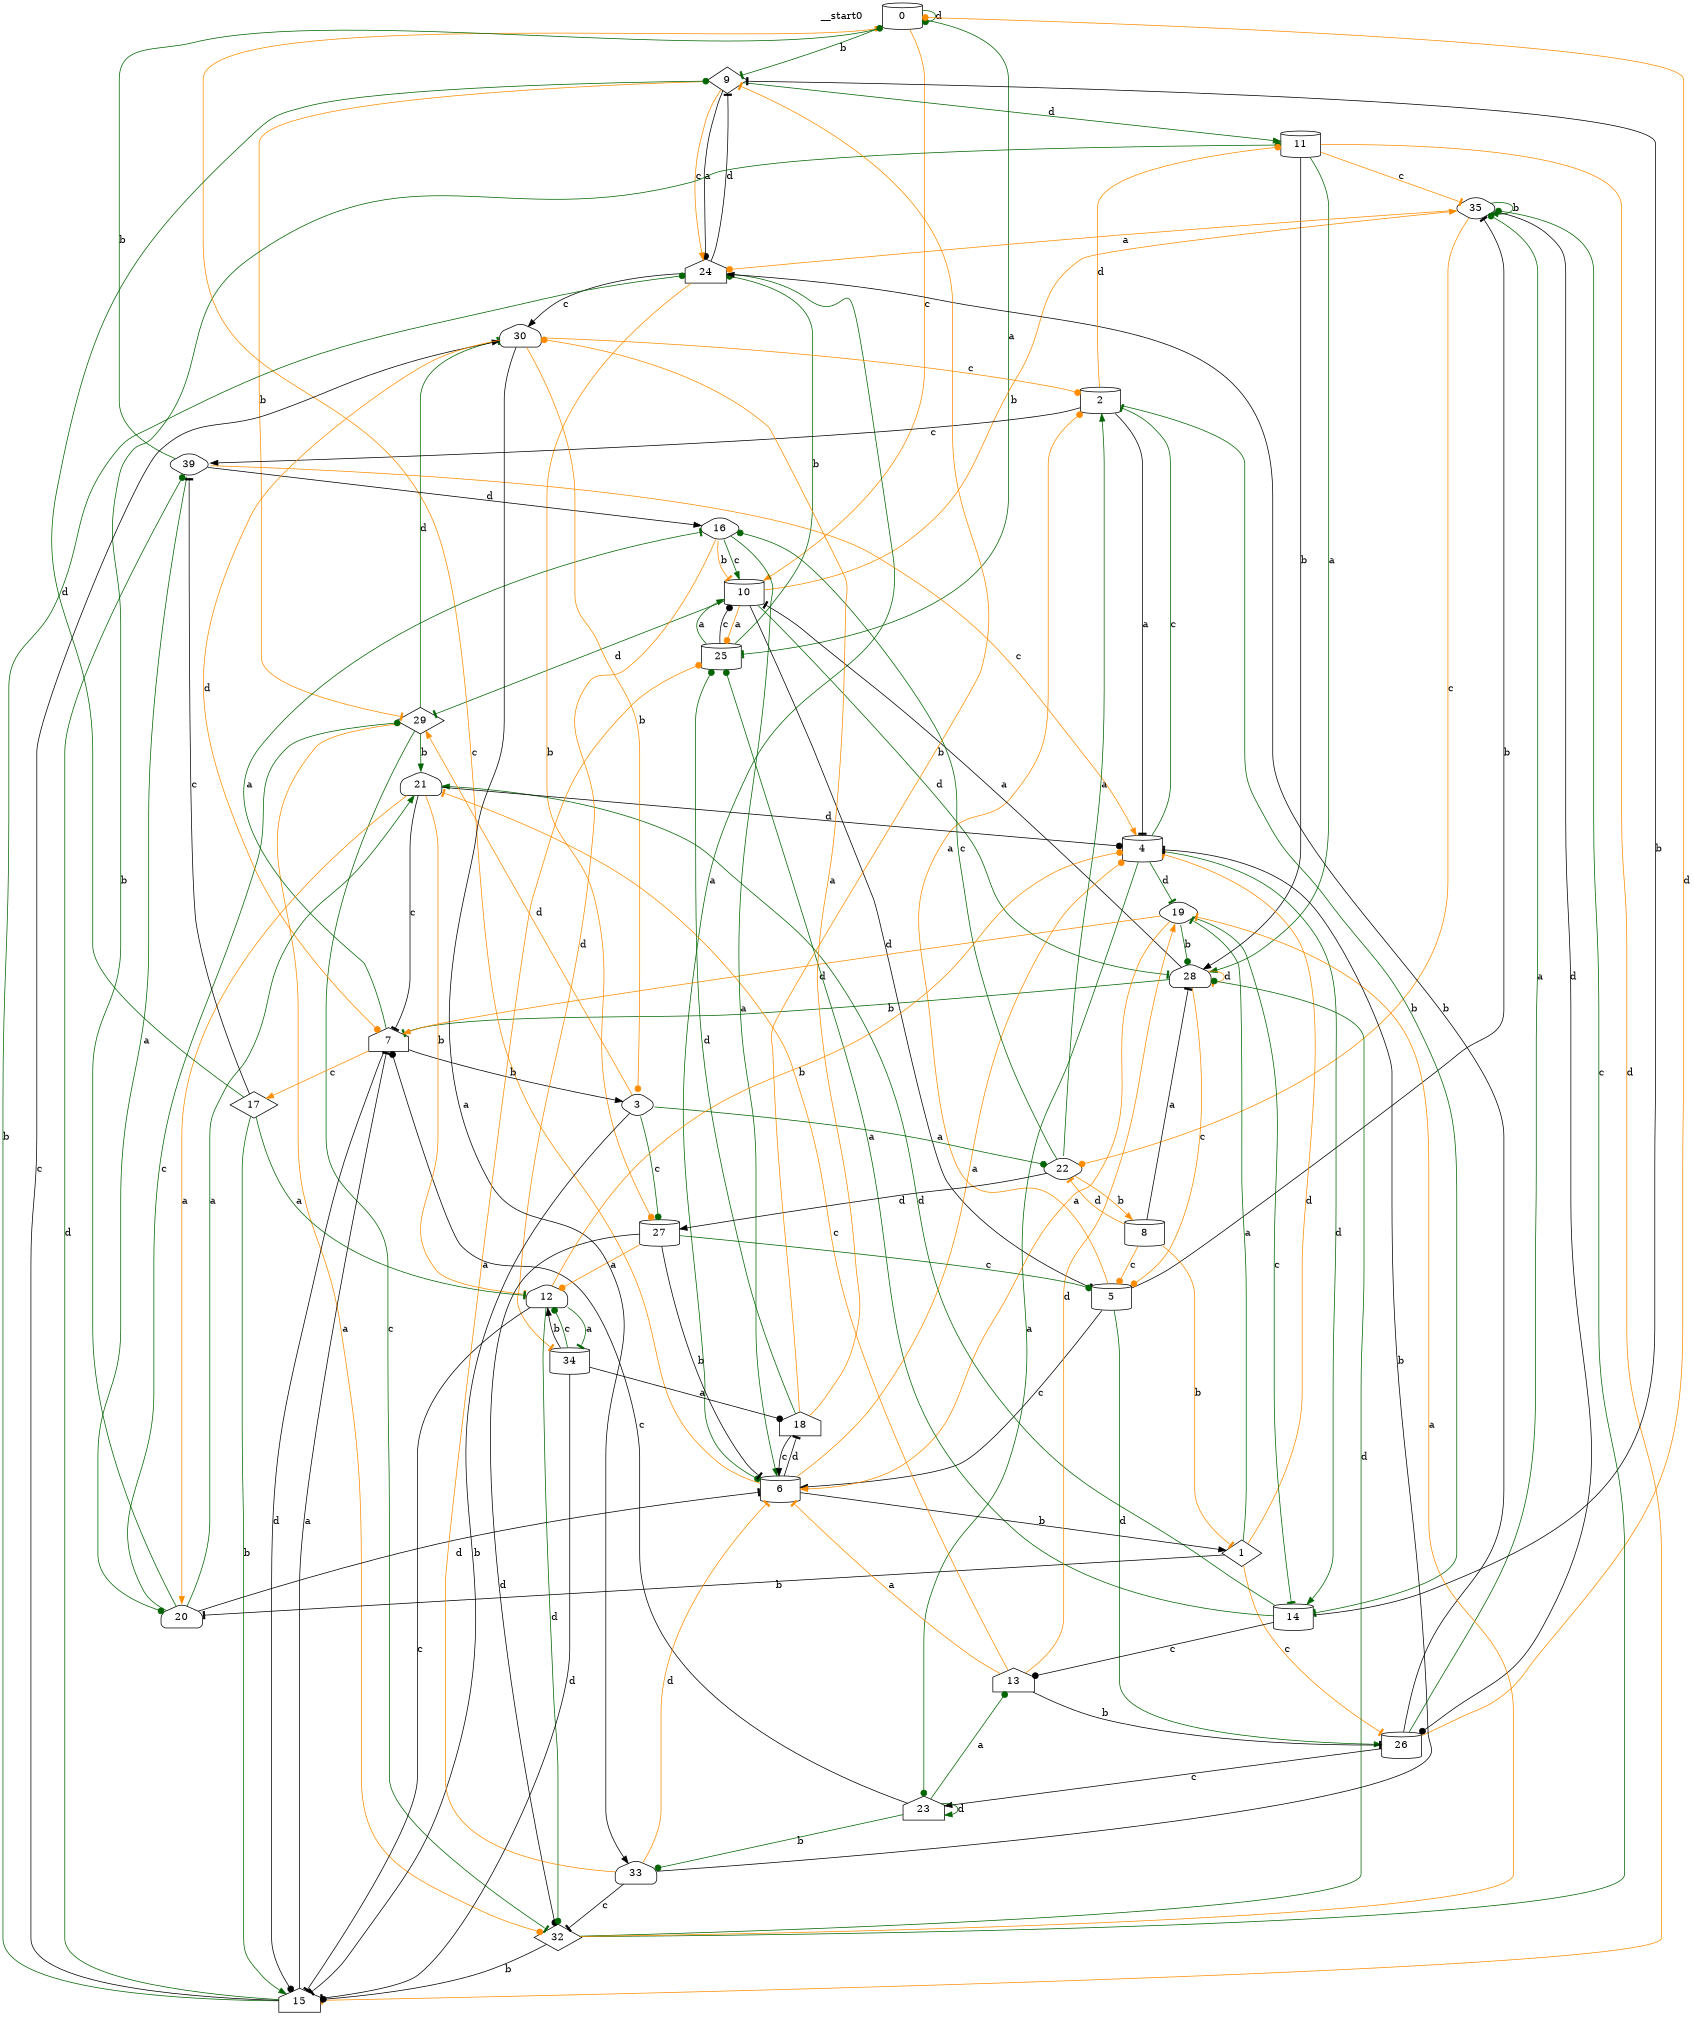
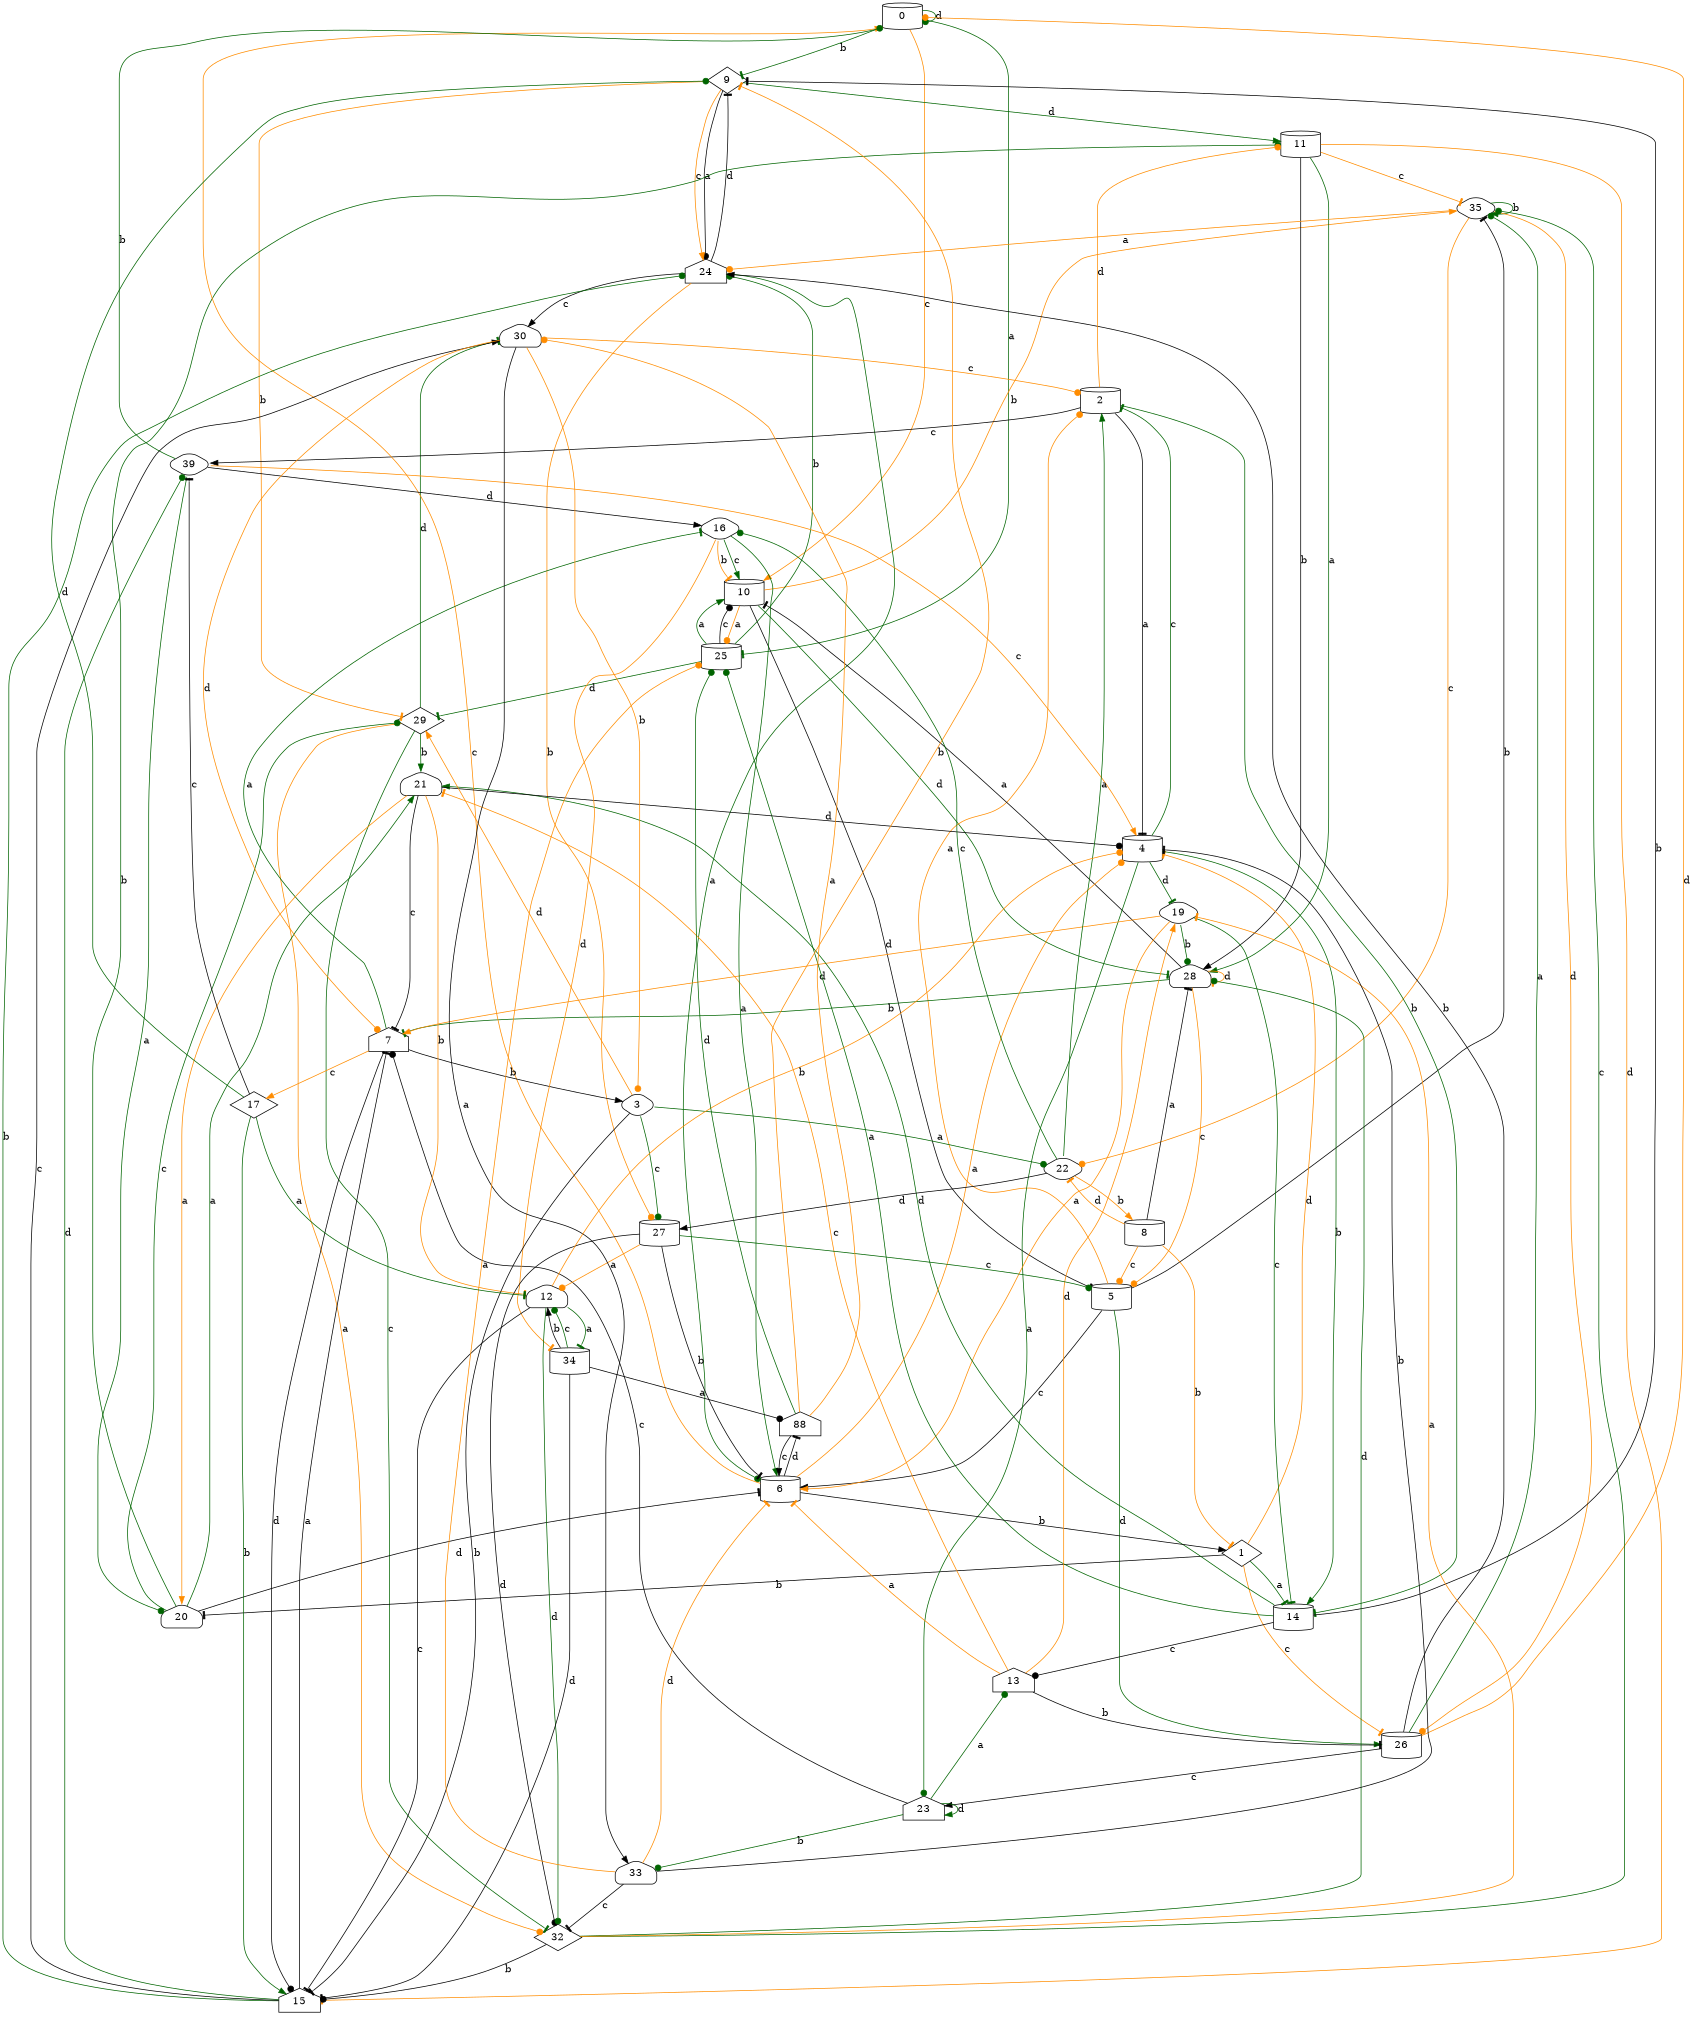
node "__start0": removed
edge "10" -> "29": now "25" -> "29"
edge "35" -> "26": color black -> darkorange
edge "4" -> "14": label "d" -> "b"
edge "1" -> "19": now "1" -> "14"
node "18": label "18" -> "88"
